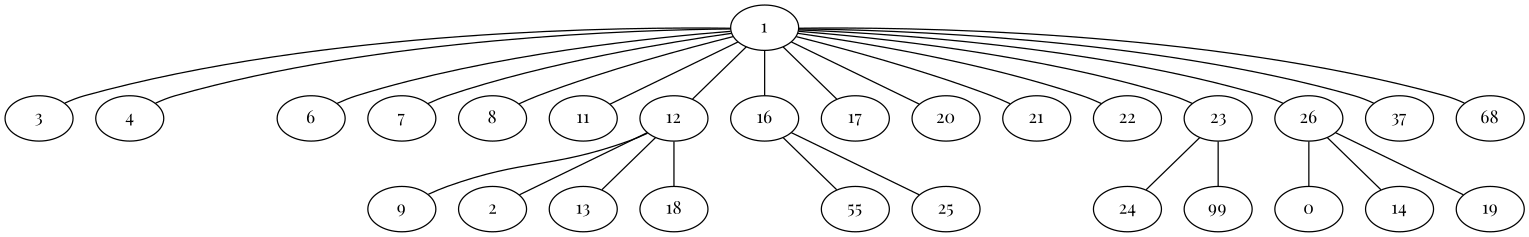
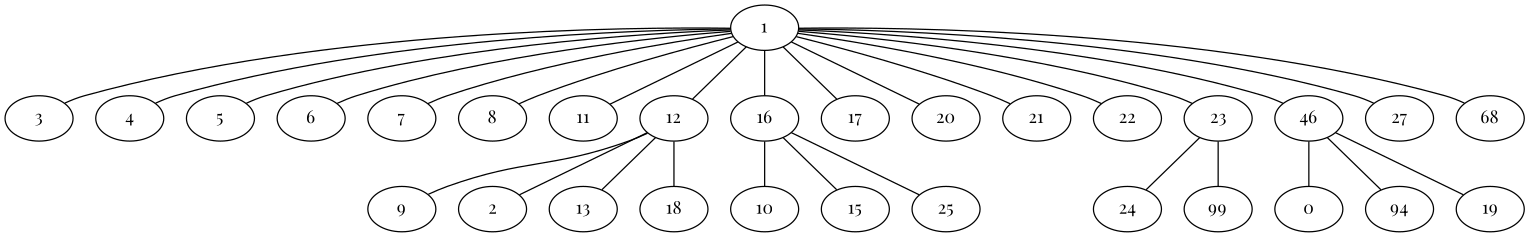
node "5": added
node "26": label "26" -> "46"
node "37": label "37" -> "27"
node "10": added
node "55": label "55" -> "15"
node "14": label "14" -> "94"
